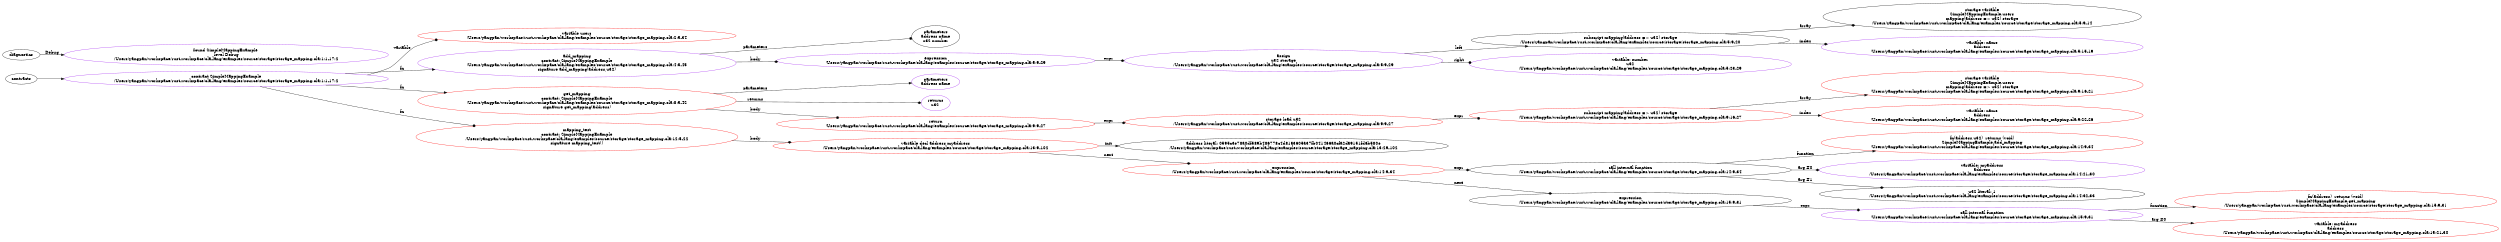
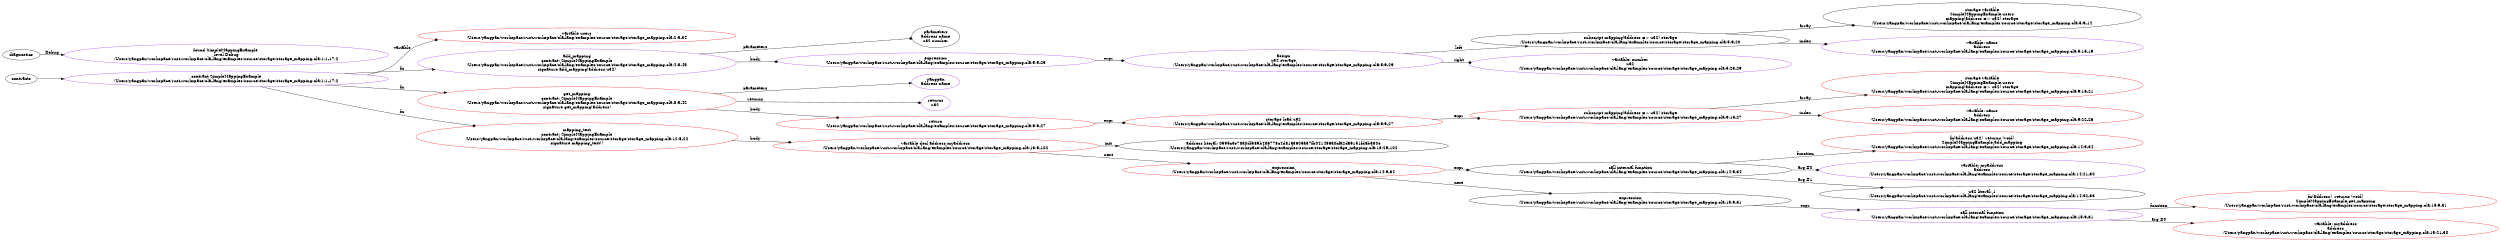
node "parameters address name": label "parameters address name" -> "yangpan address name"
